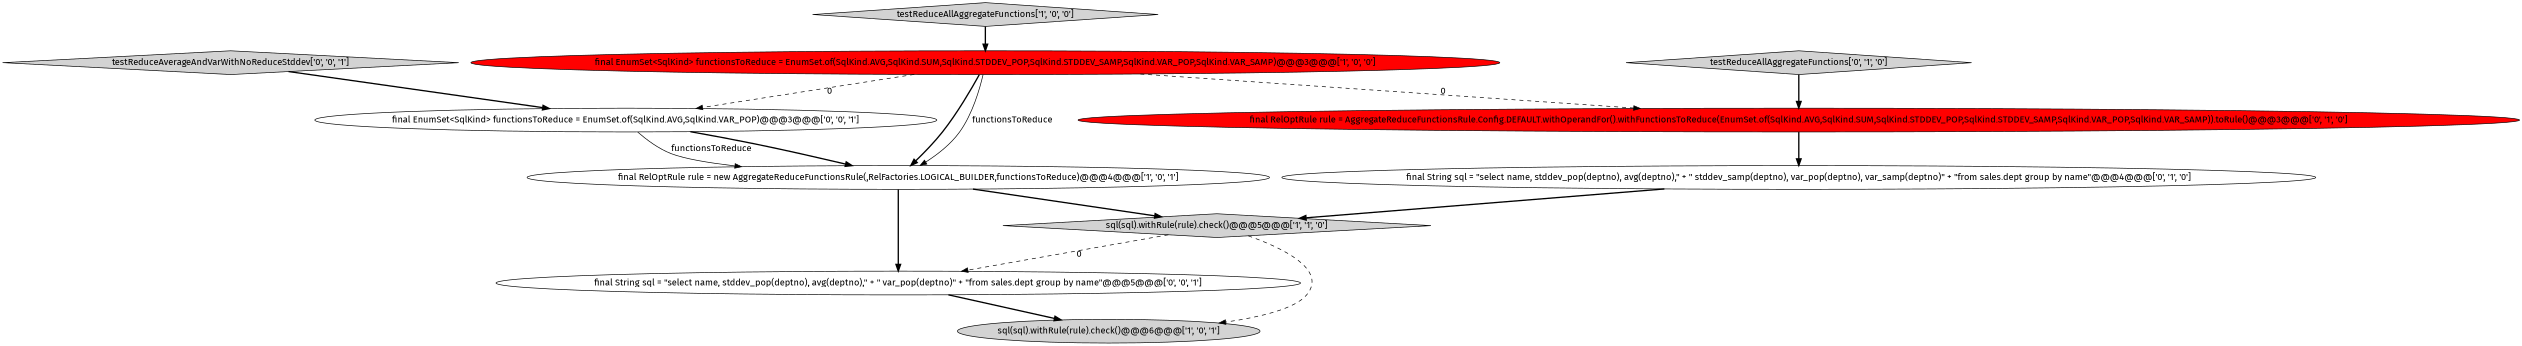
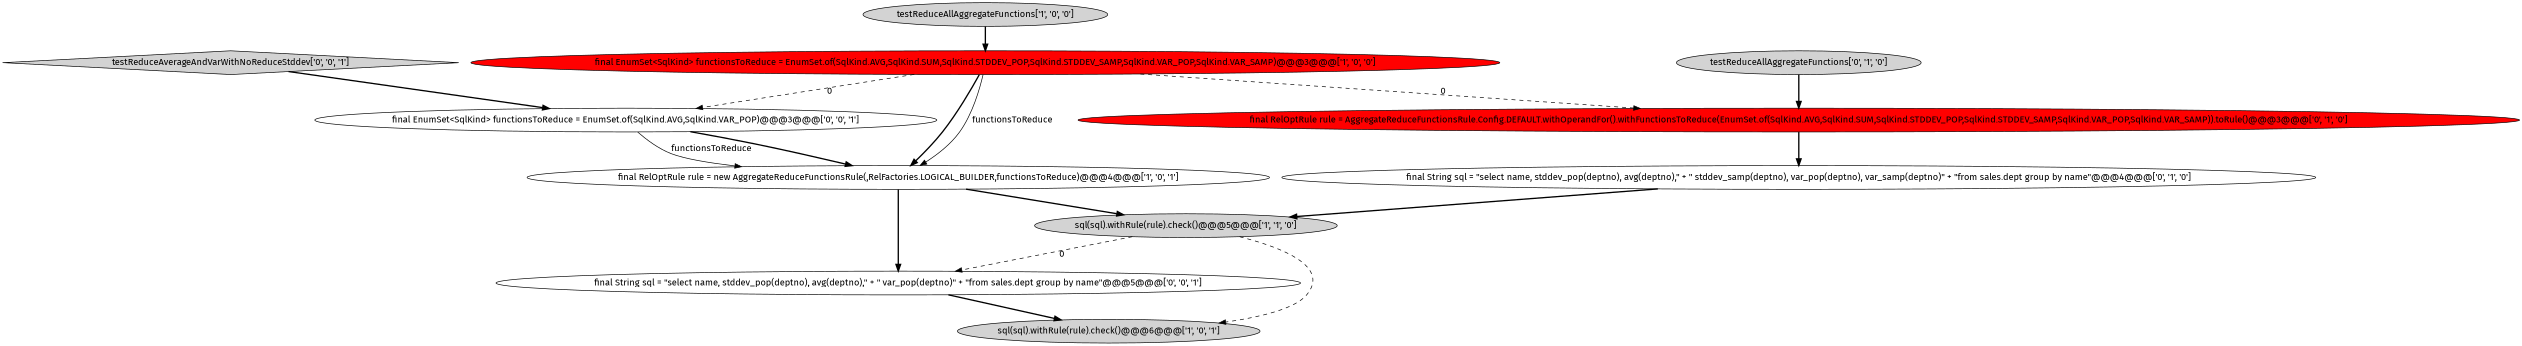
node "testReduceAllAggregateFunctions['1', '0', '0']": shape diamond -> ellipse
node "testReduceAllAggregateFunctions['0', '1', '0']": shape diamond -> ellipse
node "sql(sql).withRule(rule).check()@@@5@@@['1', '1', '0']": shape diamond -> ellipse
